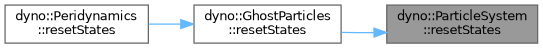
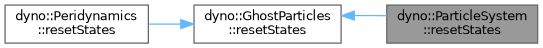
edge "dyno::GhostParticles ::resetStates" -> "dyno::ParticleSystem ::resetStates": reversed
